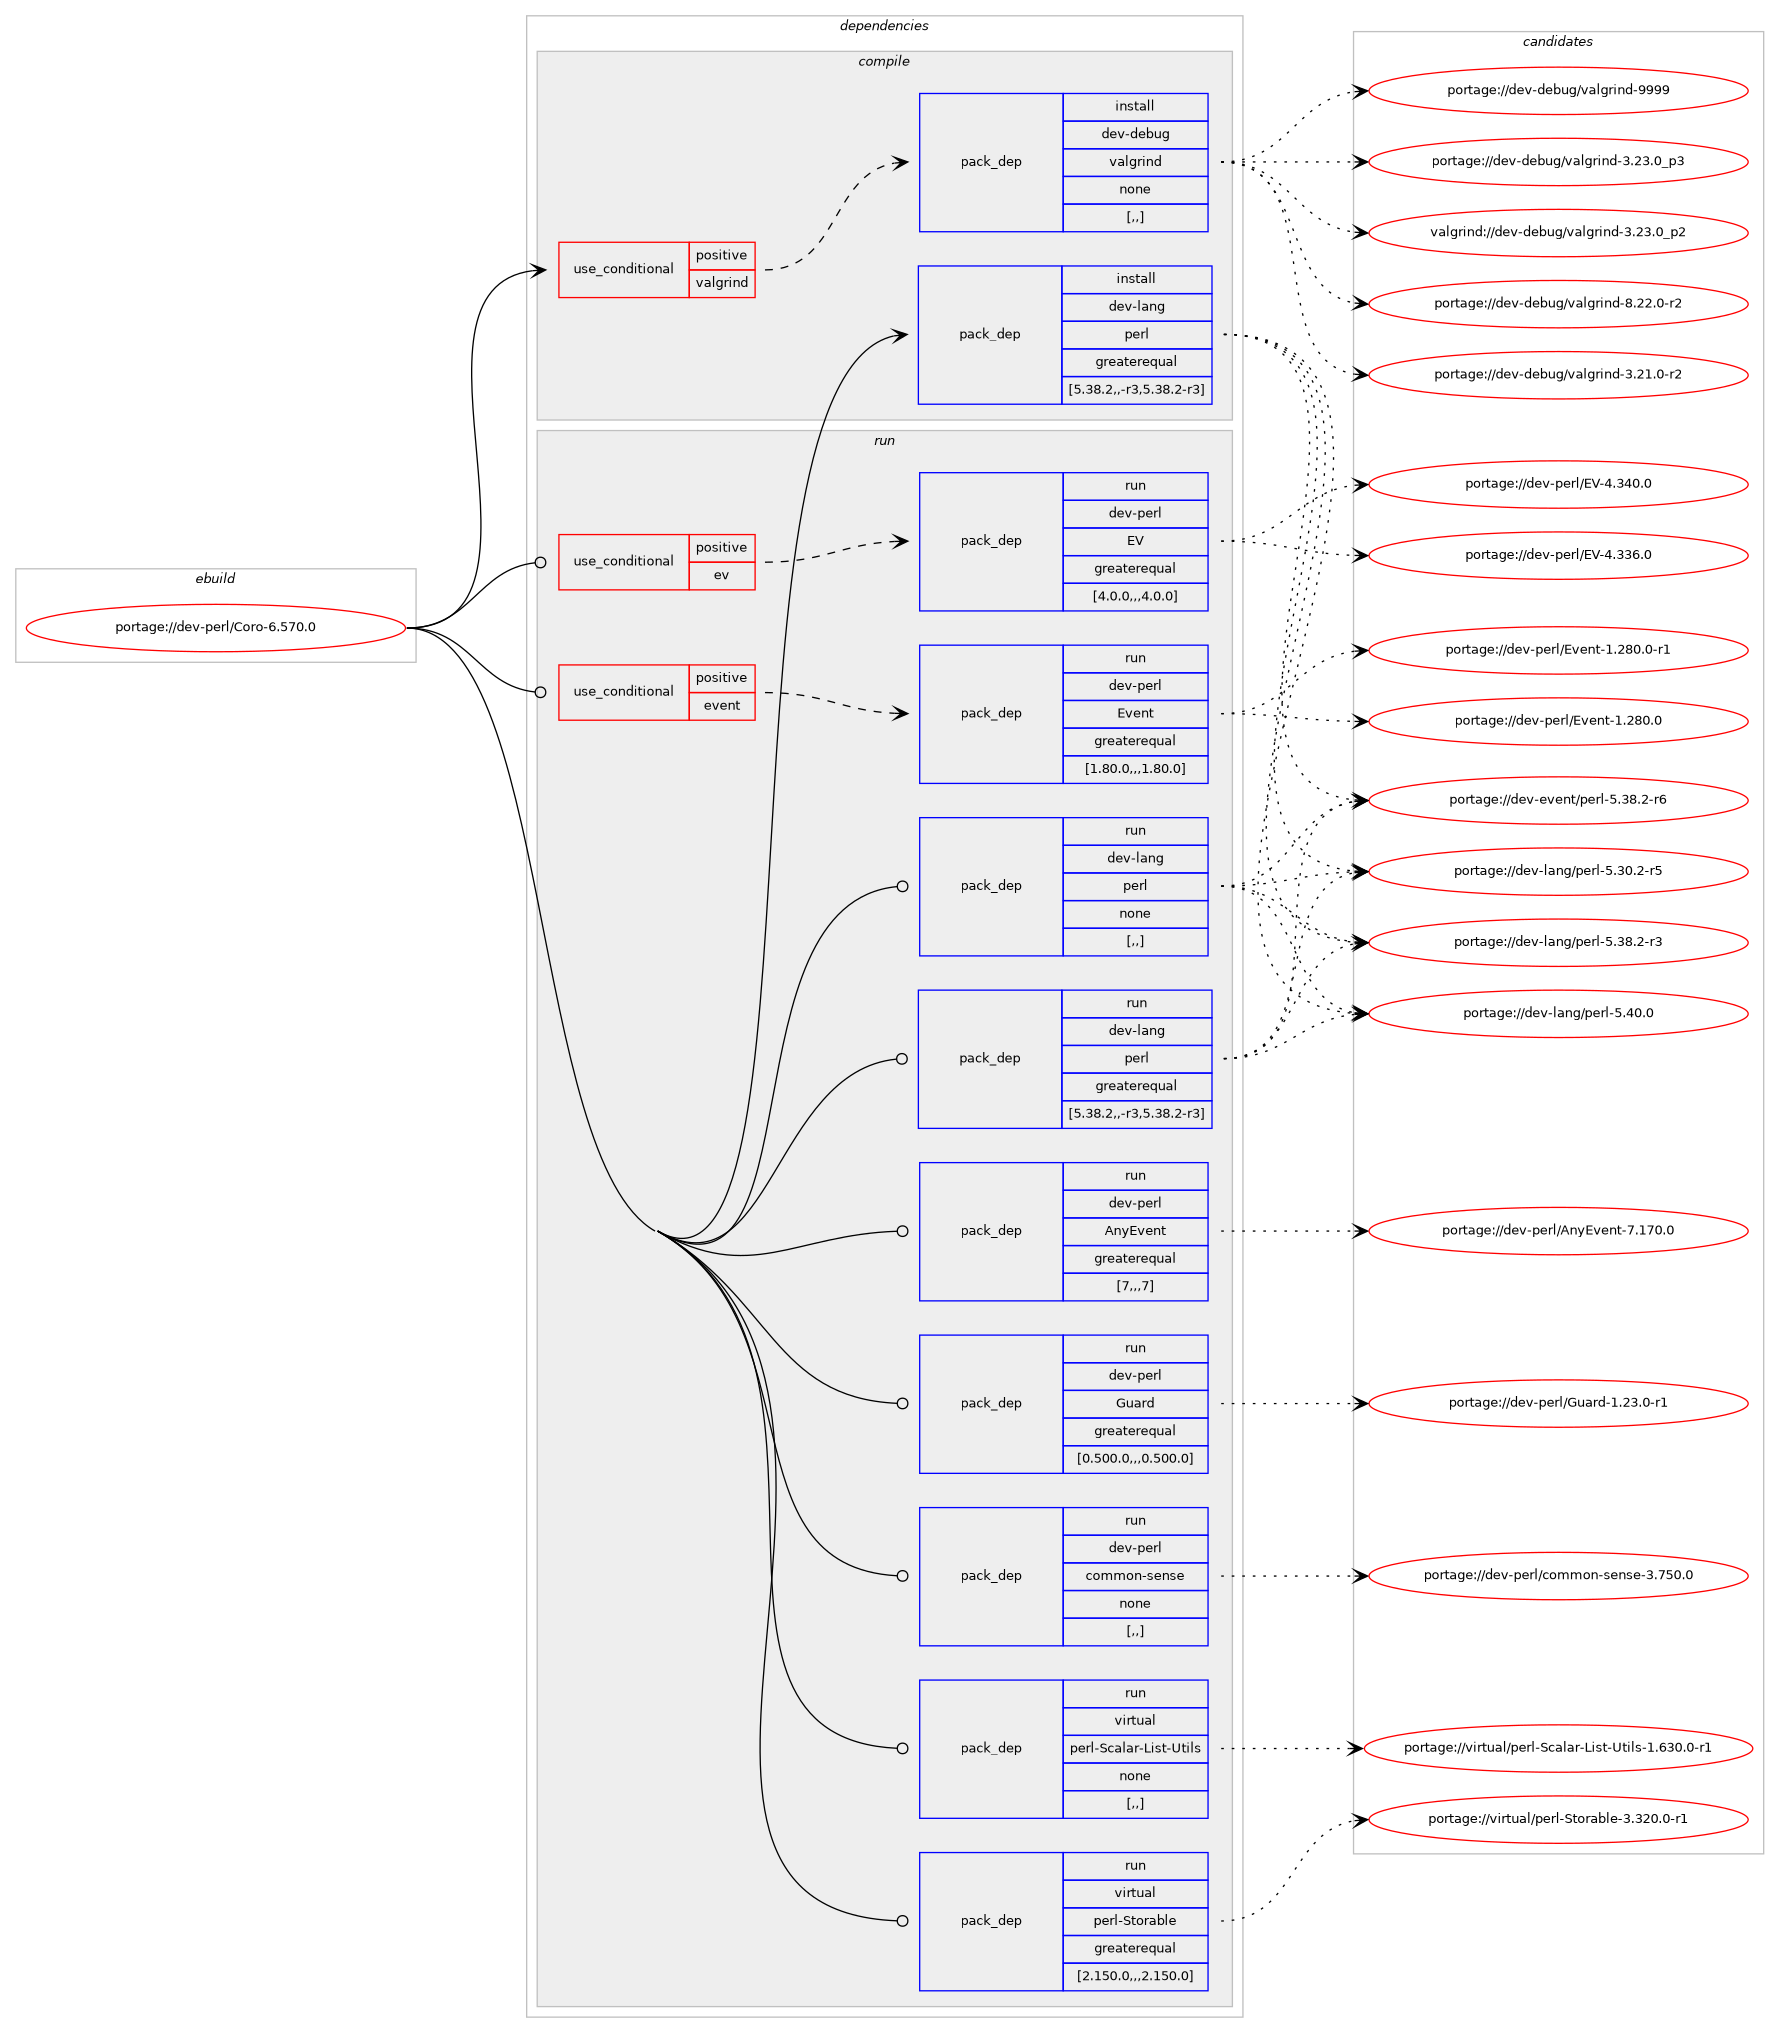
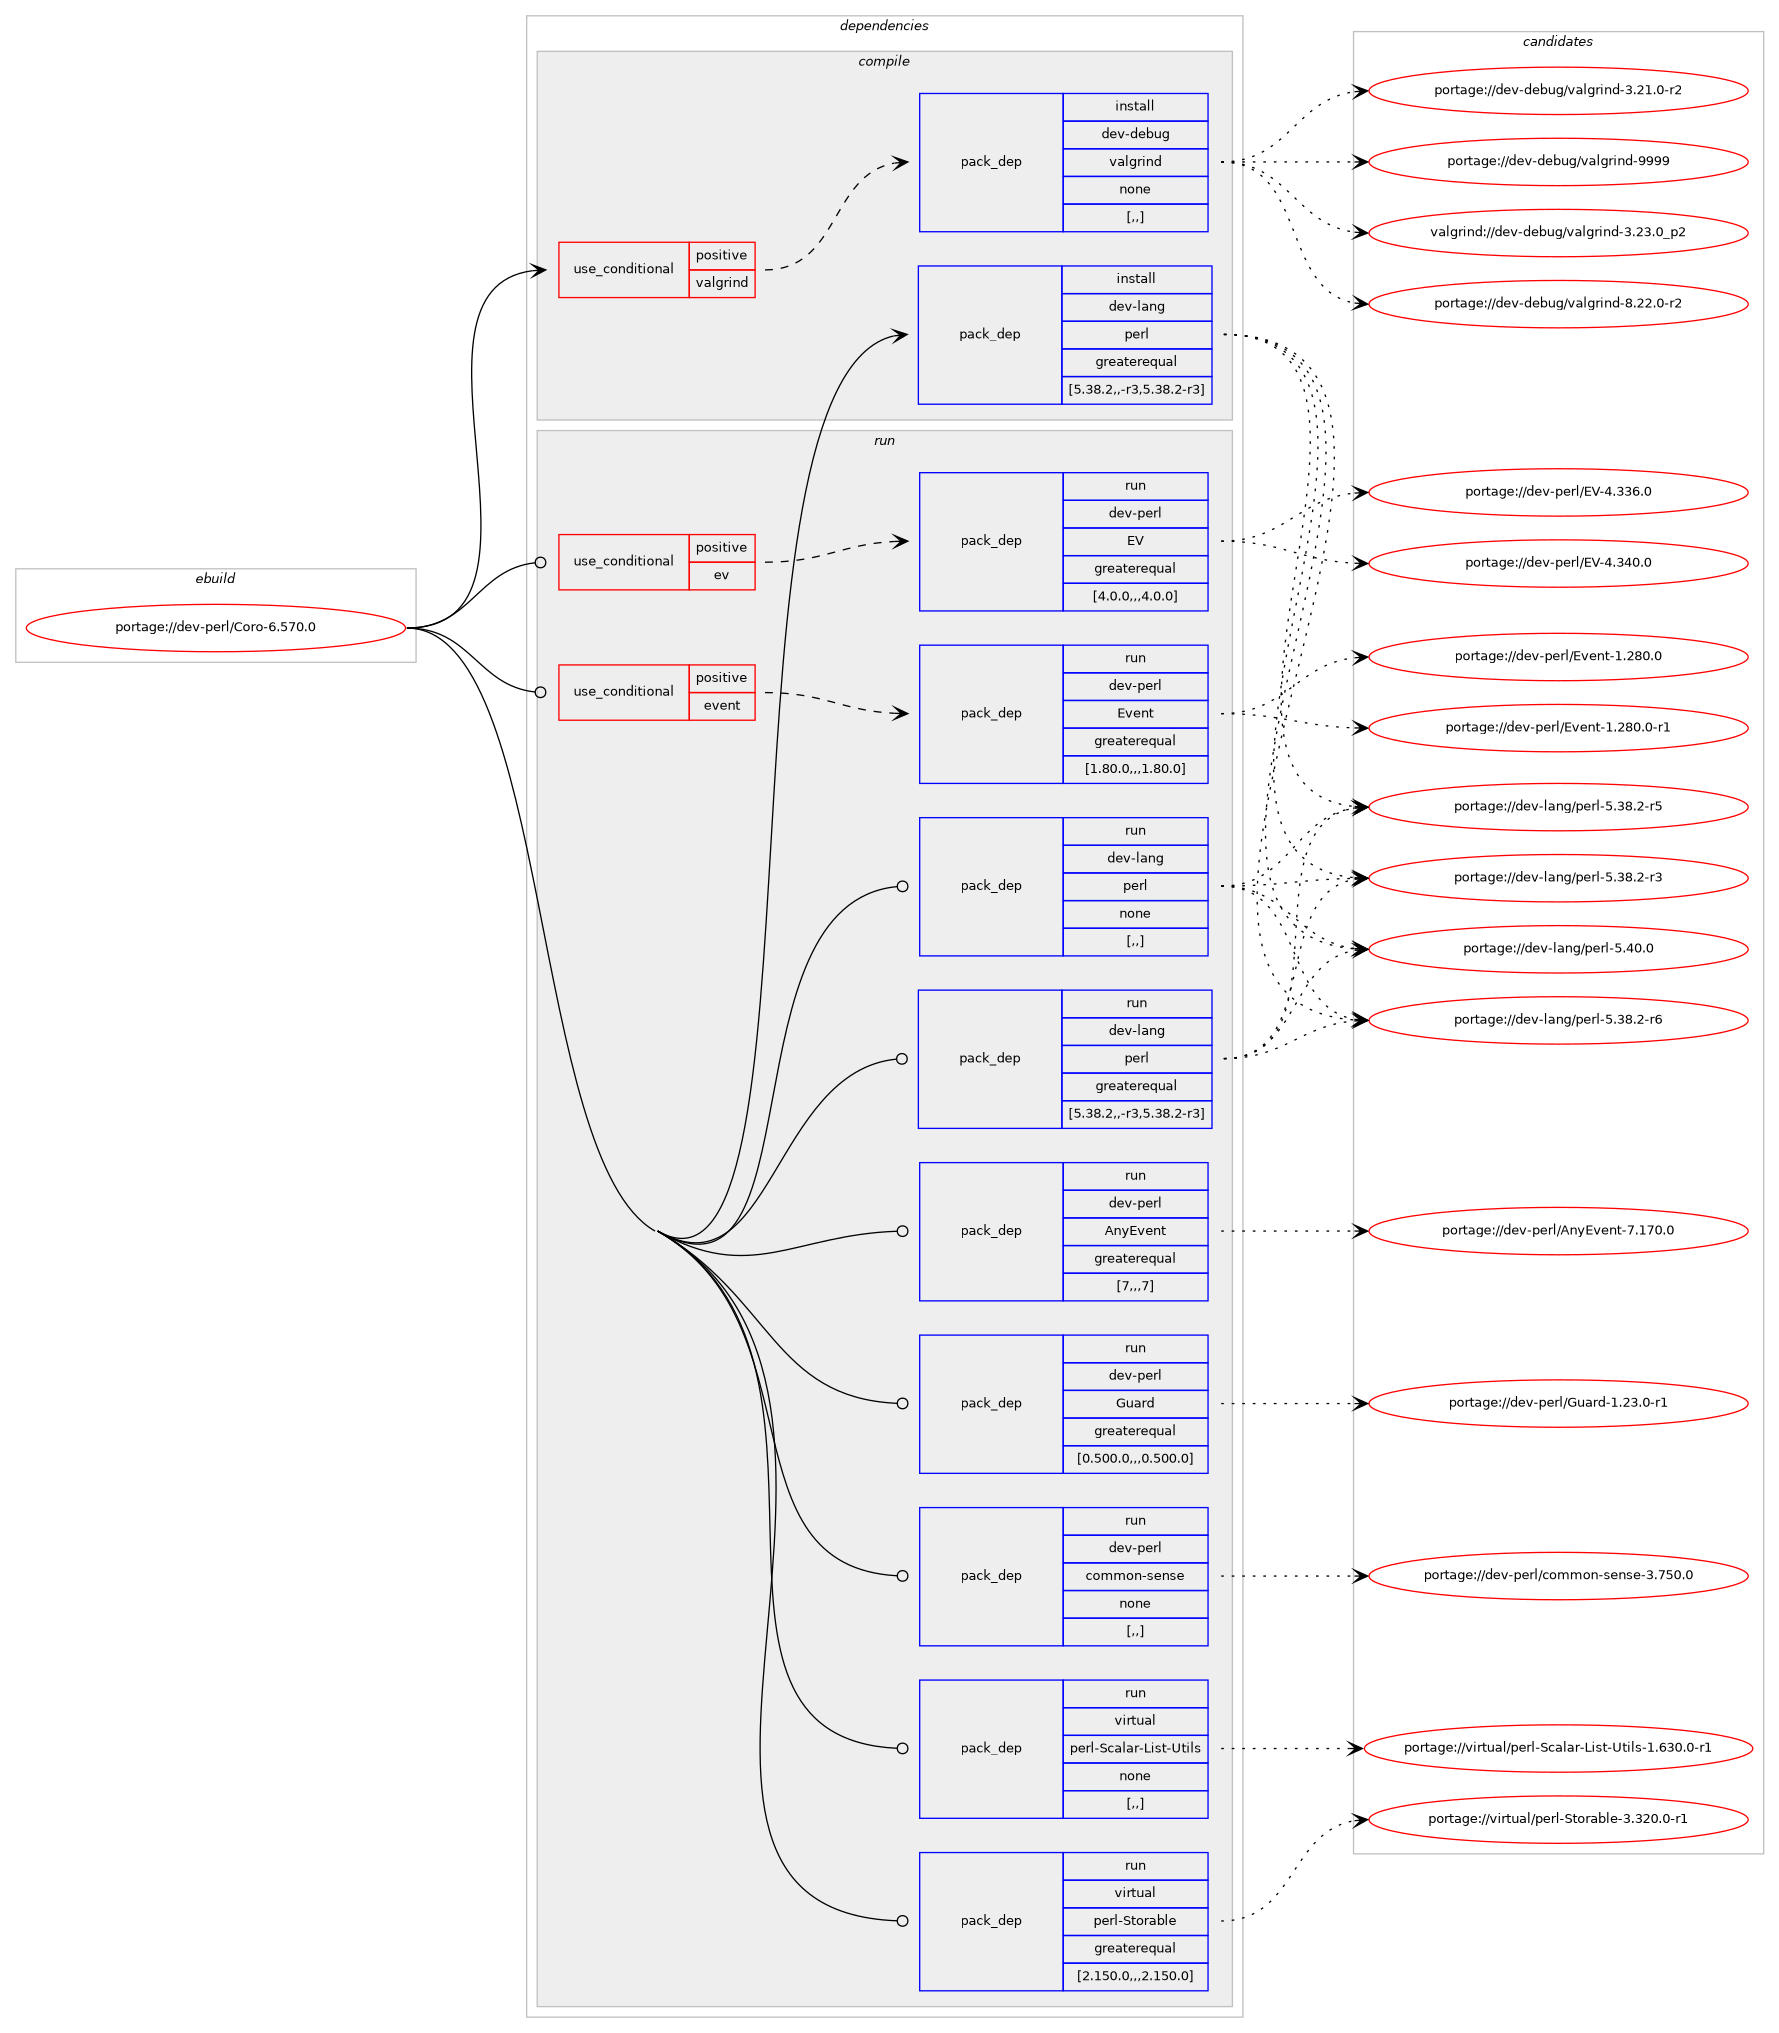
node "portage://dev-debug/valgrind-3.23.0_p3": removed
node "portage://dev-event/perl-5.38.2-r6": label "portage://dev-event/perl-5.38.2-r6" -> "portage://dev-lang/perl-5.38.2-r6"
node "portage://dev-lang/perl-5.30.2-r5": label "portage://dev-lang/perl-5.30.2-r5" -> "portage://dev-lang/perl-5.38.2-r5"
